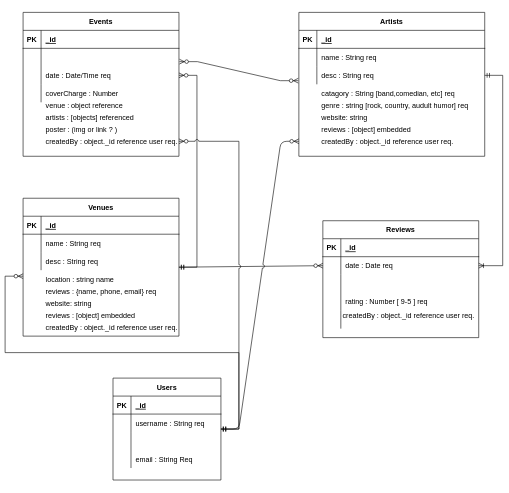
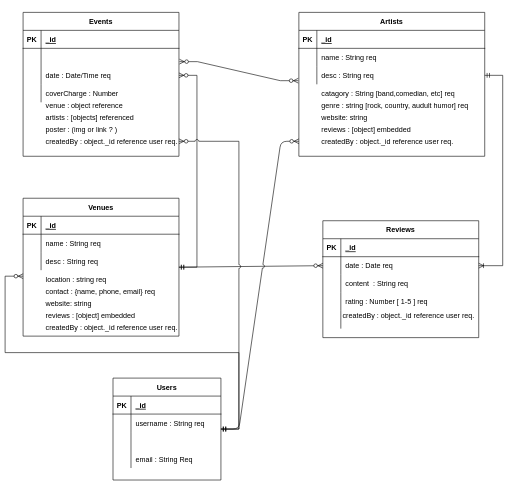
node "location : string name": label "location : string name" -> "location : string req"
node "content : String req": added
node "reviews : {name, phone, email} req": label "reviews : {name, phone, email} req" -> "contact : {name, phone, email} req"
node "rating : Number [ 9-5 ] req": label "rating : Number [ 9-5 ] req" -> "rating : Number [ 1-5 ] req"
